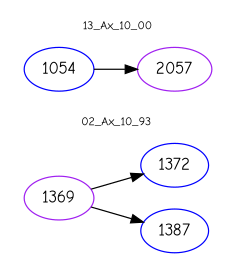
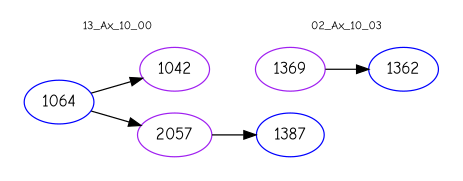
node "1054": label "1054" -> "1064"
node "1042": added
cluster "02_Ax_10_93": label "02_Ax_10_93" -> "02_Ax_10_03"
node "1372": label "1372" -> "1362"
edge "1369" -> "1387": now "2057" -> "1387"
